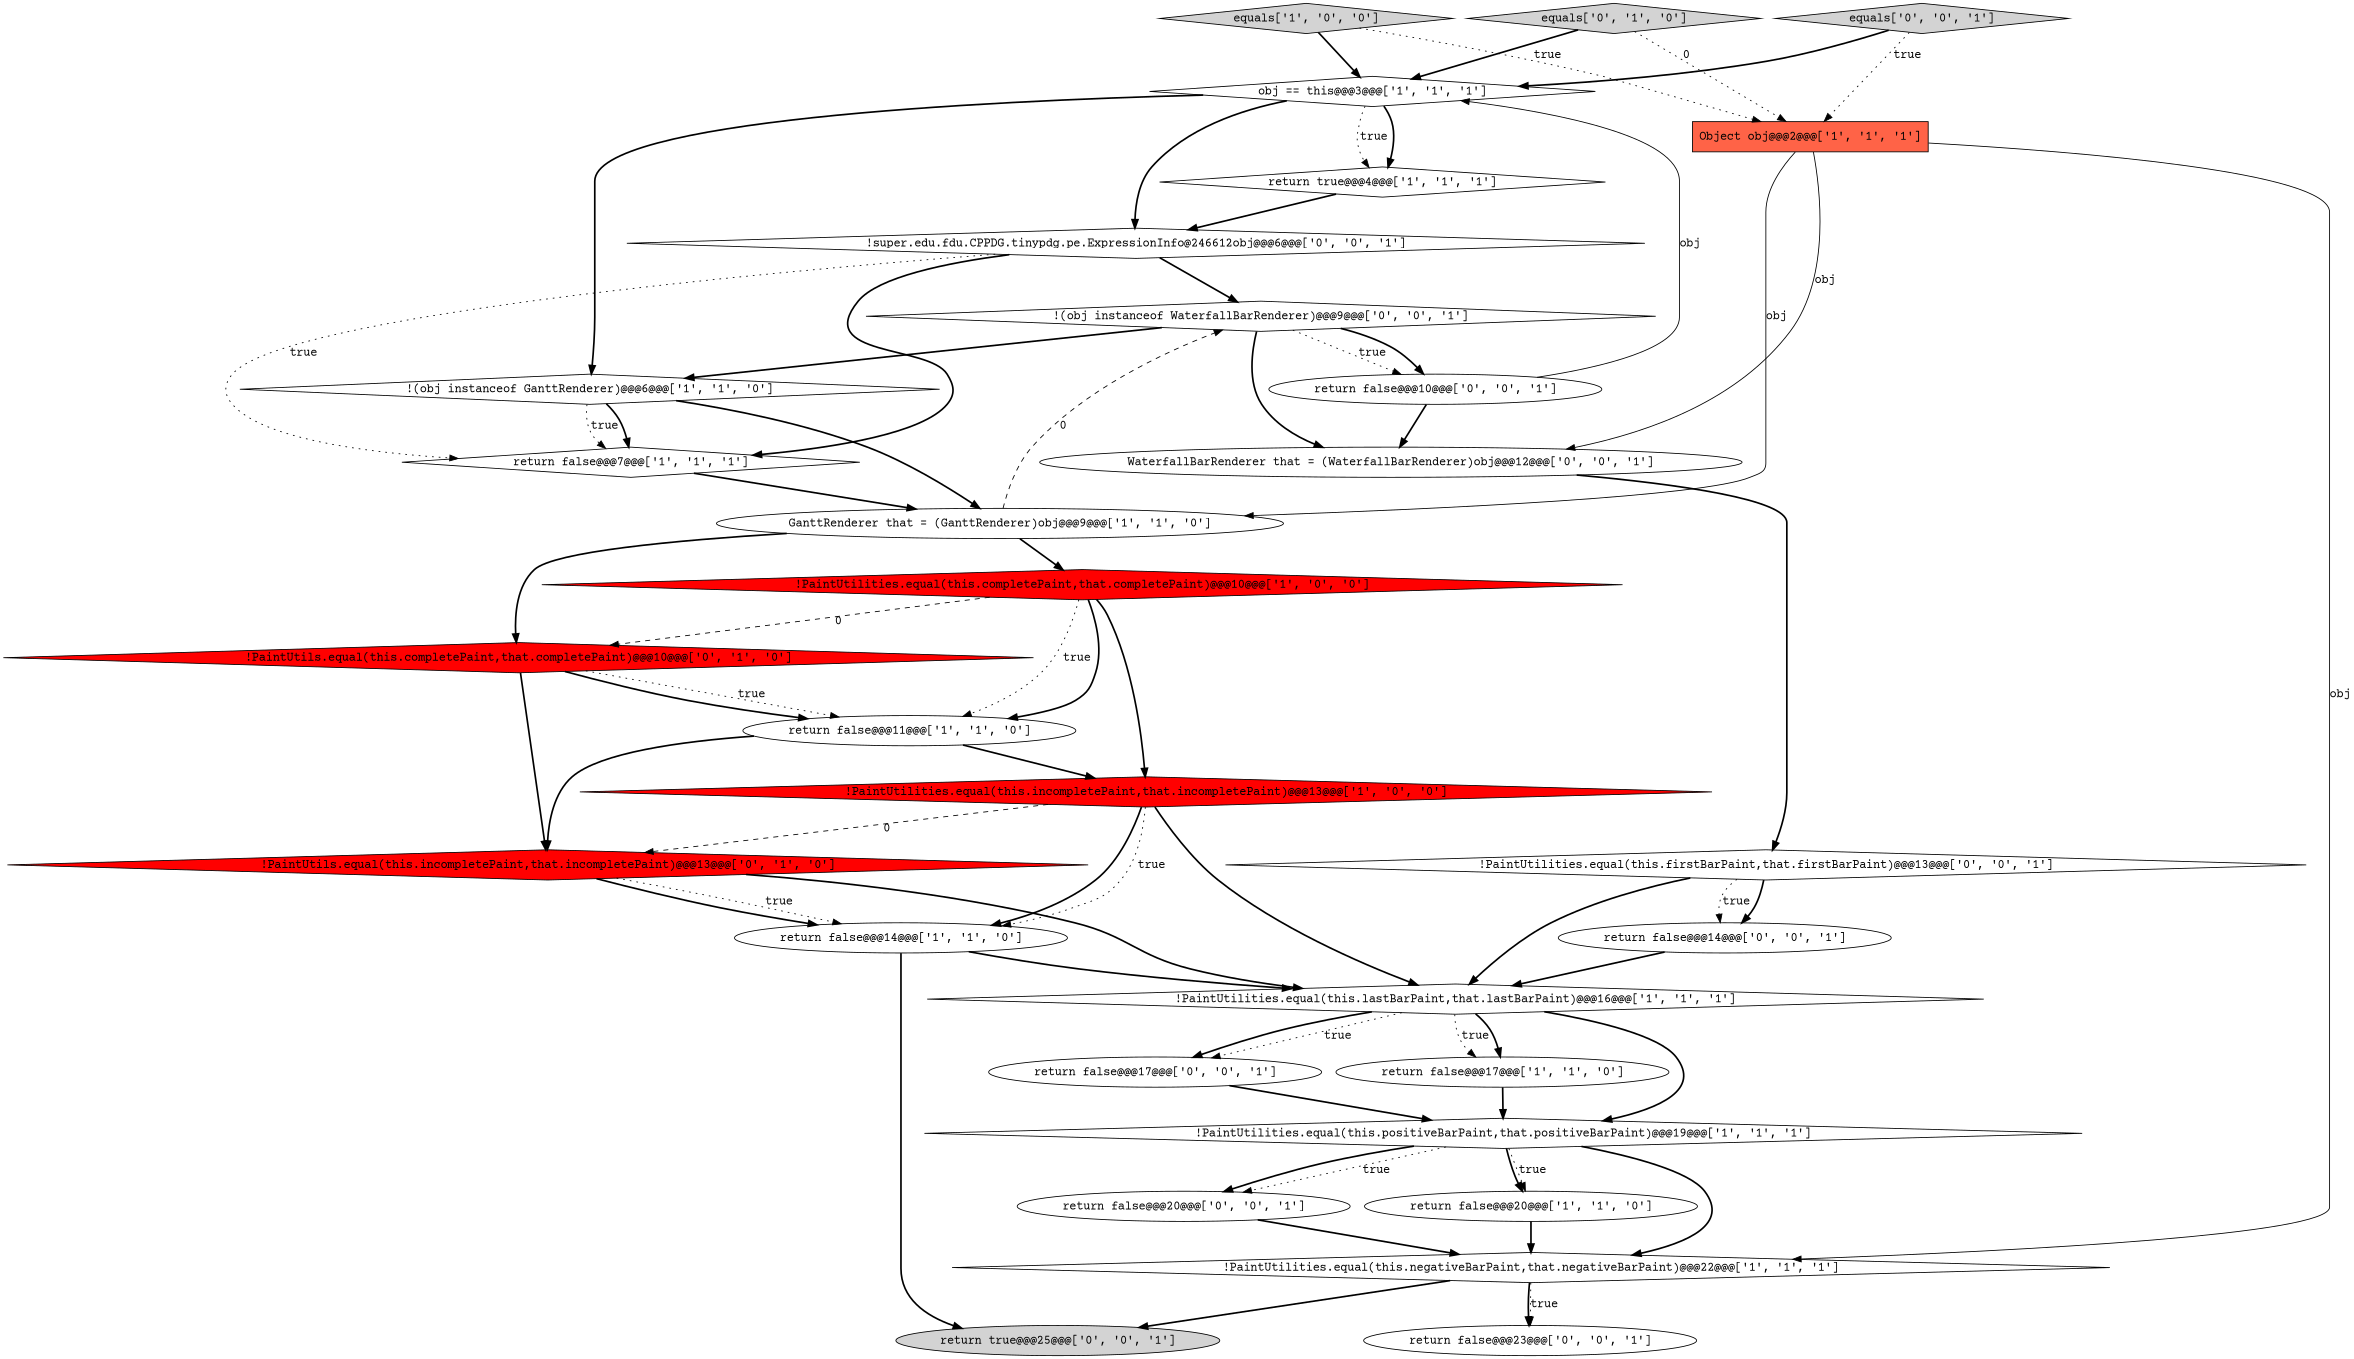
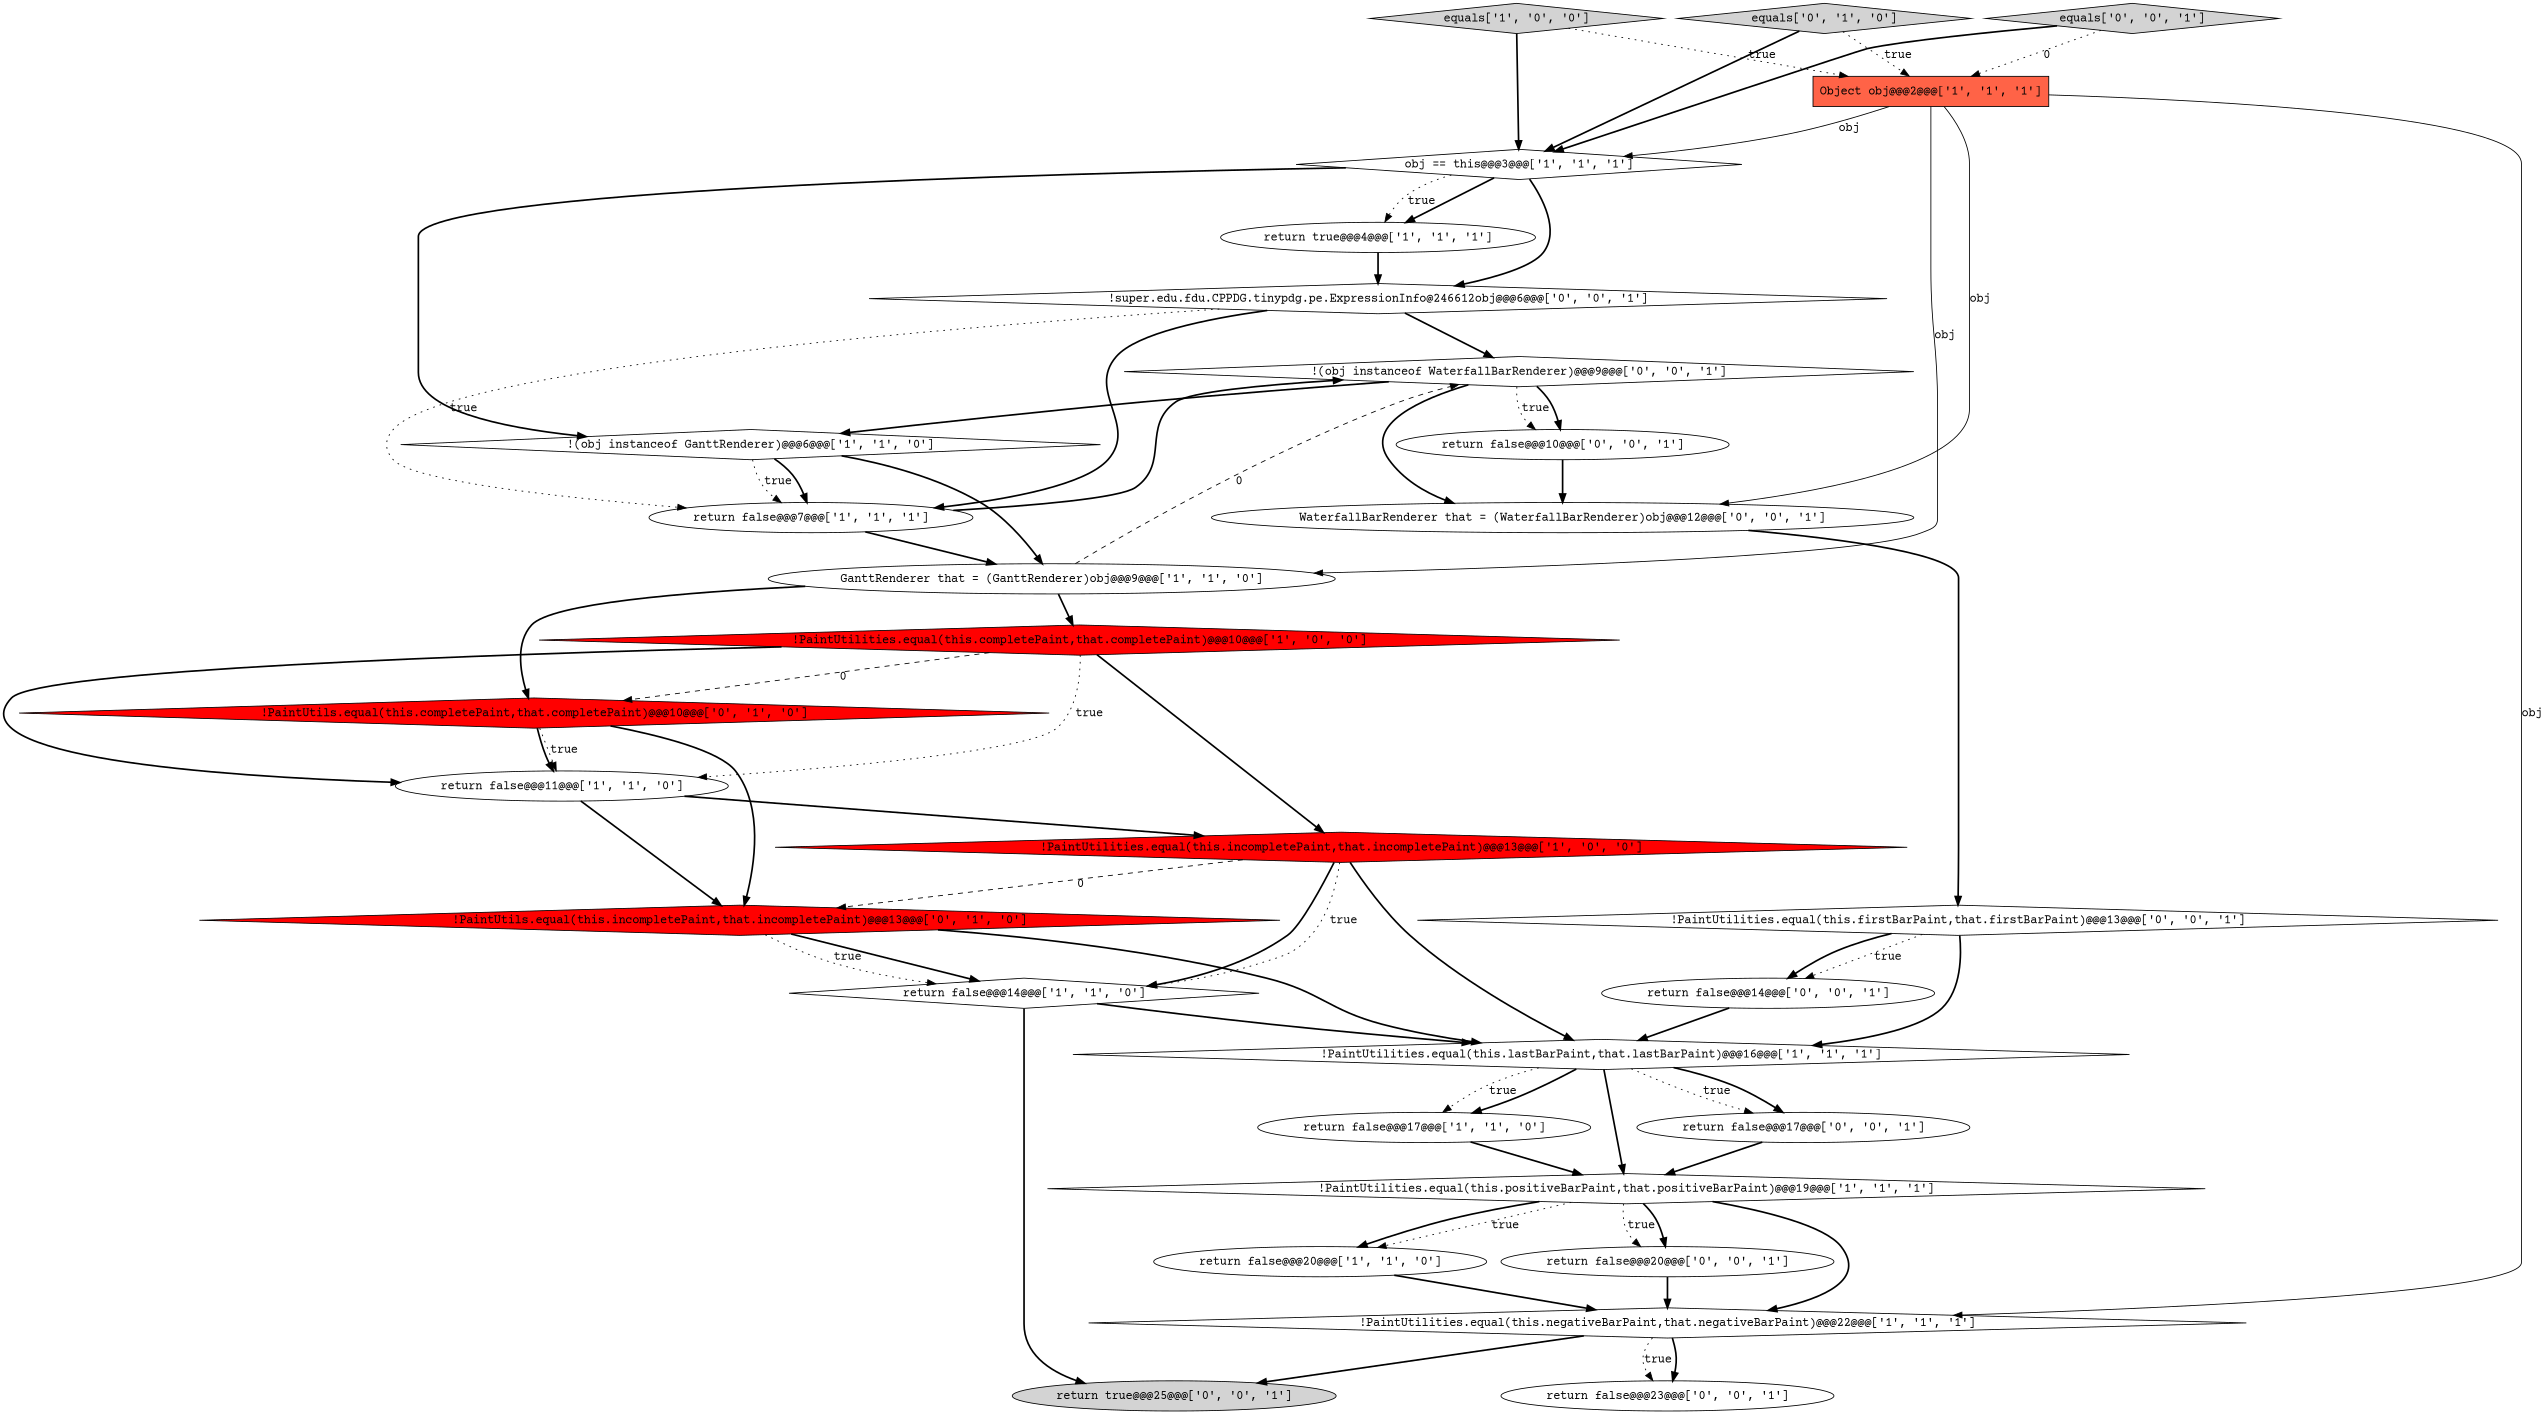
edge "equals['0', '1', '0']" -> "Object obj@@@2@@@['1', '1', '1']": label "0" -> "true"
edge "equals['0', '0', '1']" -> "Object obj@@@2@@@['1', '1', '1']": label "true" -> "0"
node "return true@@@4@@@['1', '1', '1']": shape diamond -> ellipse
edge "return false@@@10@@@['0', '0', '1']" -> "obj == this@@@3@@@['1', '1', '1']": now "Object obj@@@2@@@['1', '1', '1']" -> "obj == this@@@3@@@['1', '1', '1']"
edge "return false@@@7@@@['1', '1', '1']" -> "!(obj instanceof WaterfallBarRenderer)@@@9@@@['0', '0', '1']": added
node "return false@@@7@@@['1', '1', '1']": shape diamond -> ellipse
node "return false@@@14@@@['1', '1', '0']": shape ellipse -> diamond
